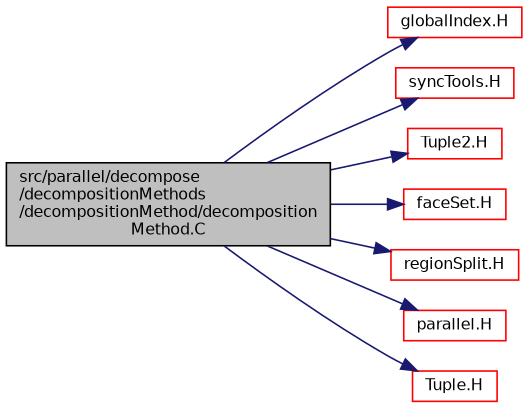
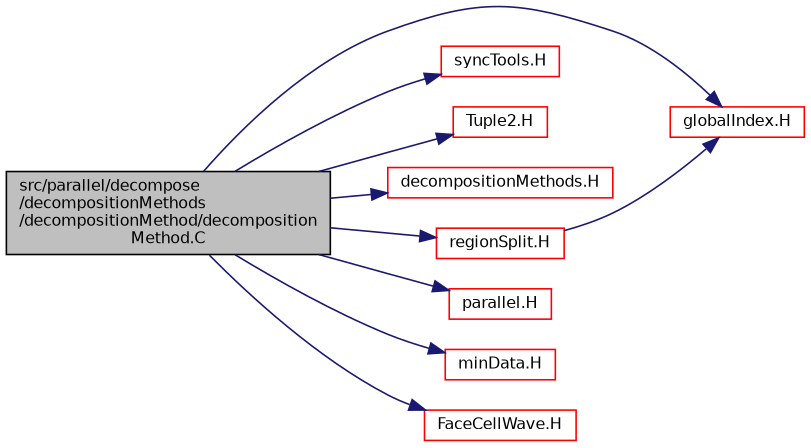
edge "regionSplit.H" -> "globalIndex.H": added
node "faceSet.H": label "faceSet.H" -> "decompositionMethods.H"
node "minData.H": added
node "Tuple.H": label "Tuple.H" -> "FaceCellWave.H"
